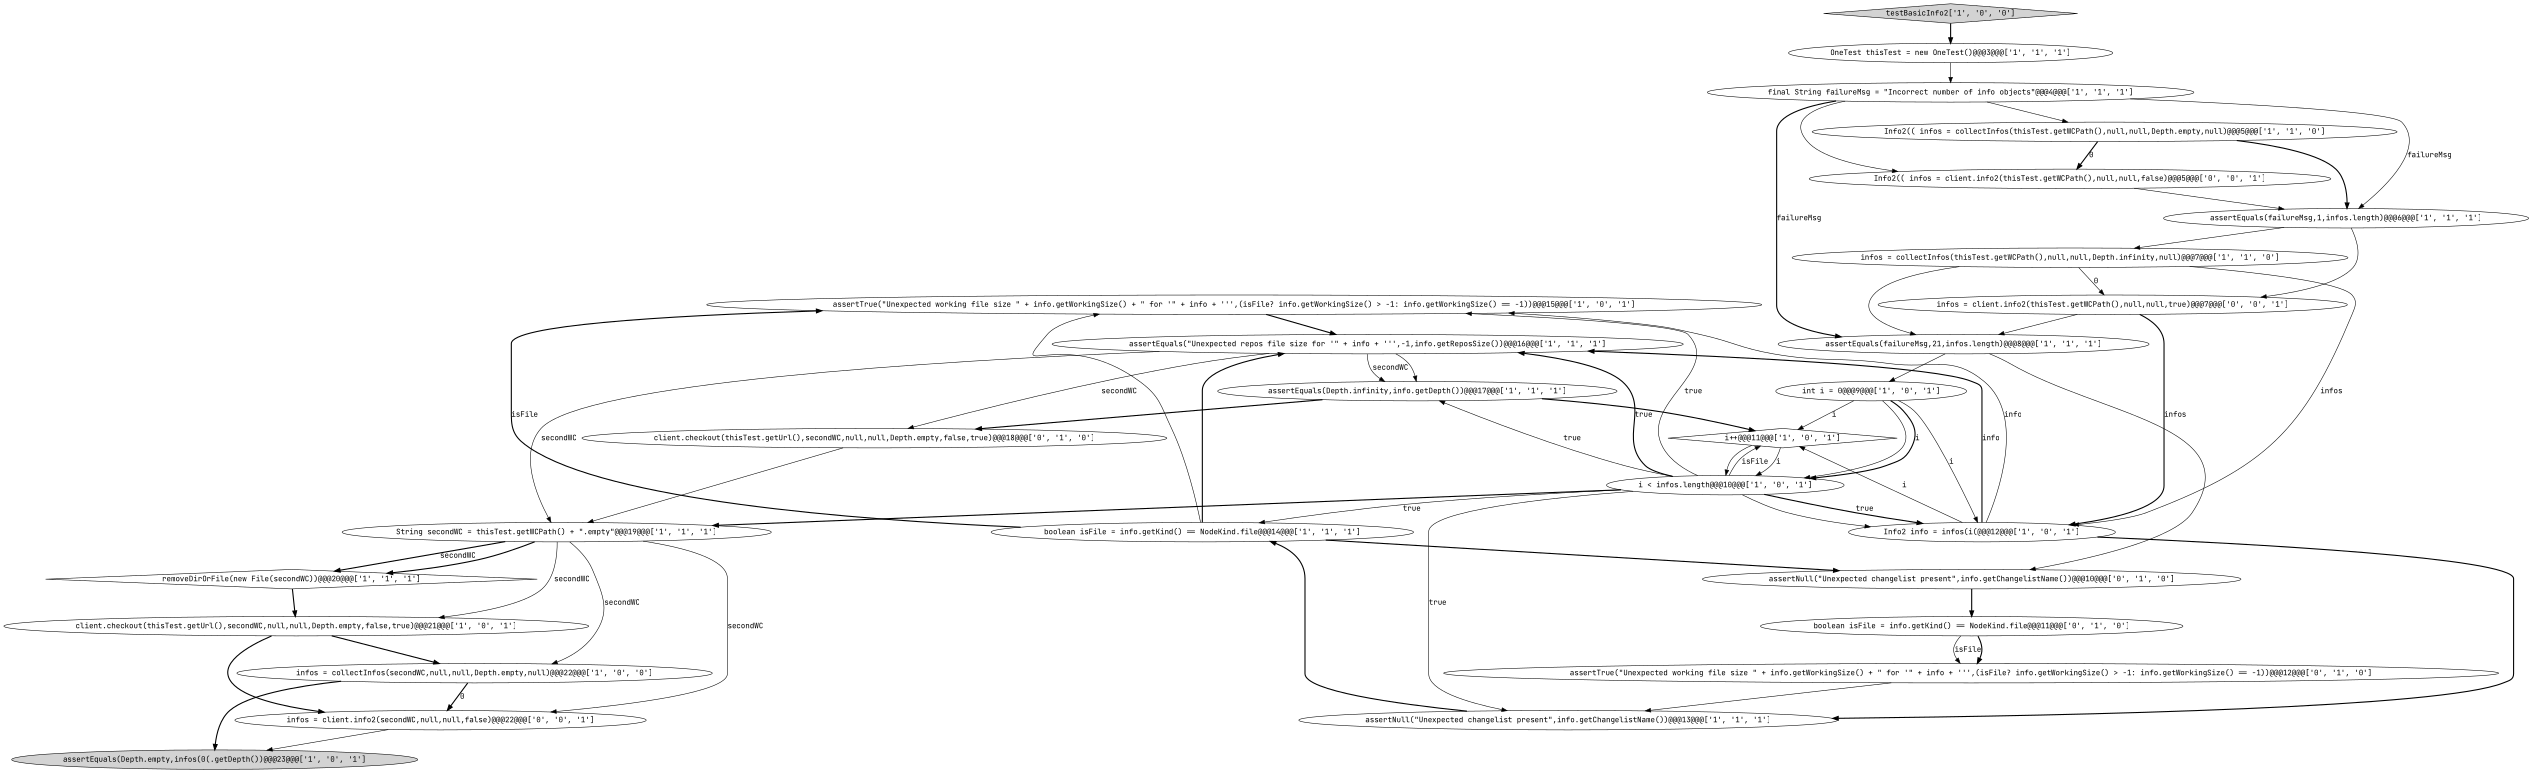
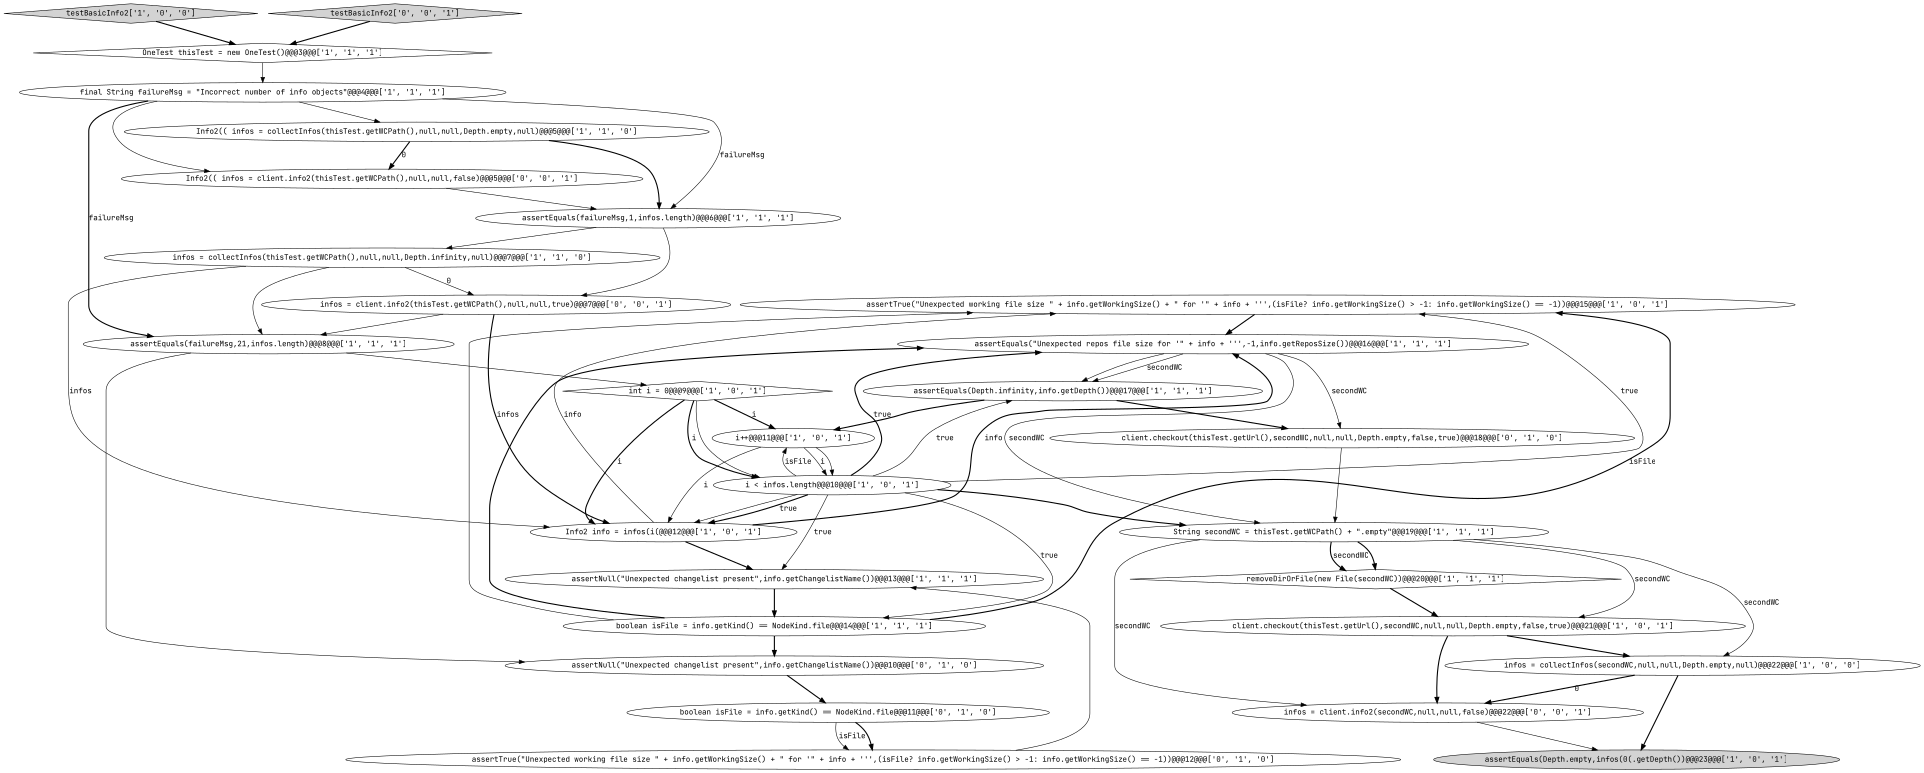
node "testBasicInfo2['0', '0', '1']": added
node "OneTest thisTest = new OneTest()@@@3@@@['1', '1', '1']": shape ellipse -> diamond
node "int i = 0@@@9@@@['1', '0', '1']": shape ellipse -> diamond
edge "int i = 0@@@9@@@['1', '0', '1']" -> "i++@@@11@@@['1', '0', '1']": style solid -> bold
node "i++@@@11@@@['1', '0', '1']": shape diamond -> ellipse
edge "int i = 0@@@9@@@['1', '0', '1']" -> "Info2 info = infos(i(@@@12@@@['1', '0', '1']": style solid -> bold
edge "Info2 info = infos(i(@@@12@@@['1', '0', '1']" -> "i++@@@11@@@['1', '0', '1']": reversed
